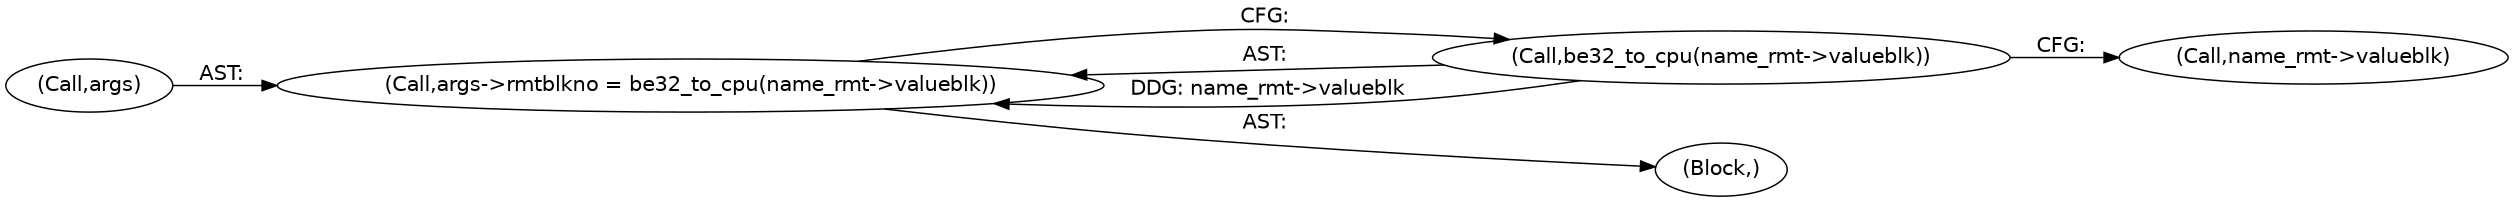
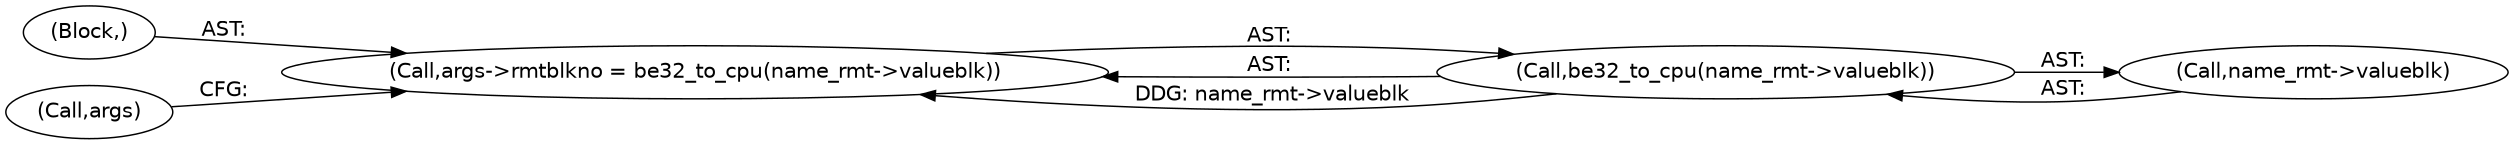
edge "(Call,args->rmtblkno = be32_to_cpu(name_rmt->valueblk))" -> "(Call,be32_to_cpu(name_rmt->valueblk))": label "CFG: " -> "AST: "
edge "(Call,be32_to_cpu(name_rmt->valueblk))" -> "(Call,name_rmt->valueblk)": label "CFG: " -> "AST: "
edge "(Call,args)" -> "(Call,args->rmtblkno = be32_to_cpu(name_rmt->valueblk))": label "AST: " -> "CFG: "
edge "(Call,name_rmt->valueblk)" -> "(Call,be32_to_cpu(name_rmt->valueblk))": added, label "AST:"
edge "(Call,args->rmtblkno = be32_to_cpu(name_rmt->valueblk))" -> "(Block,)": reversed
